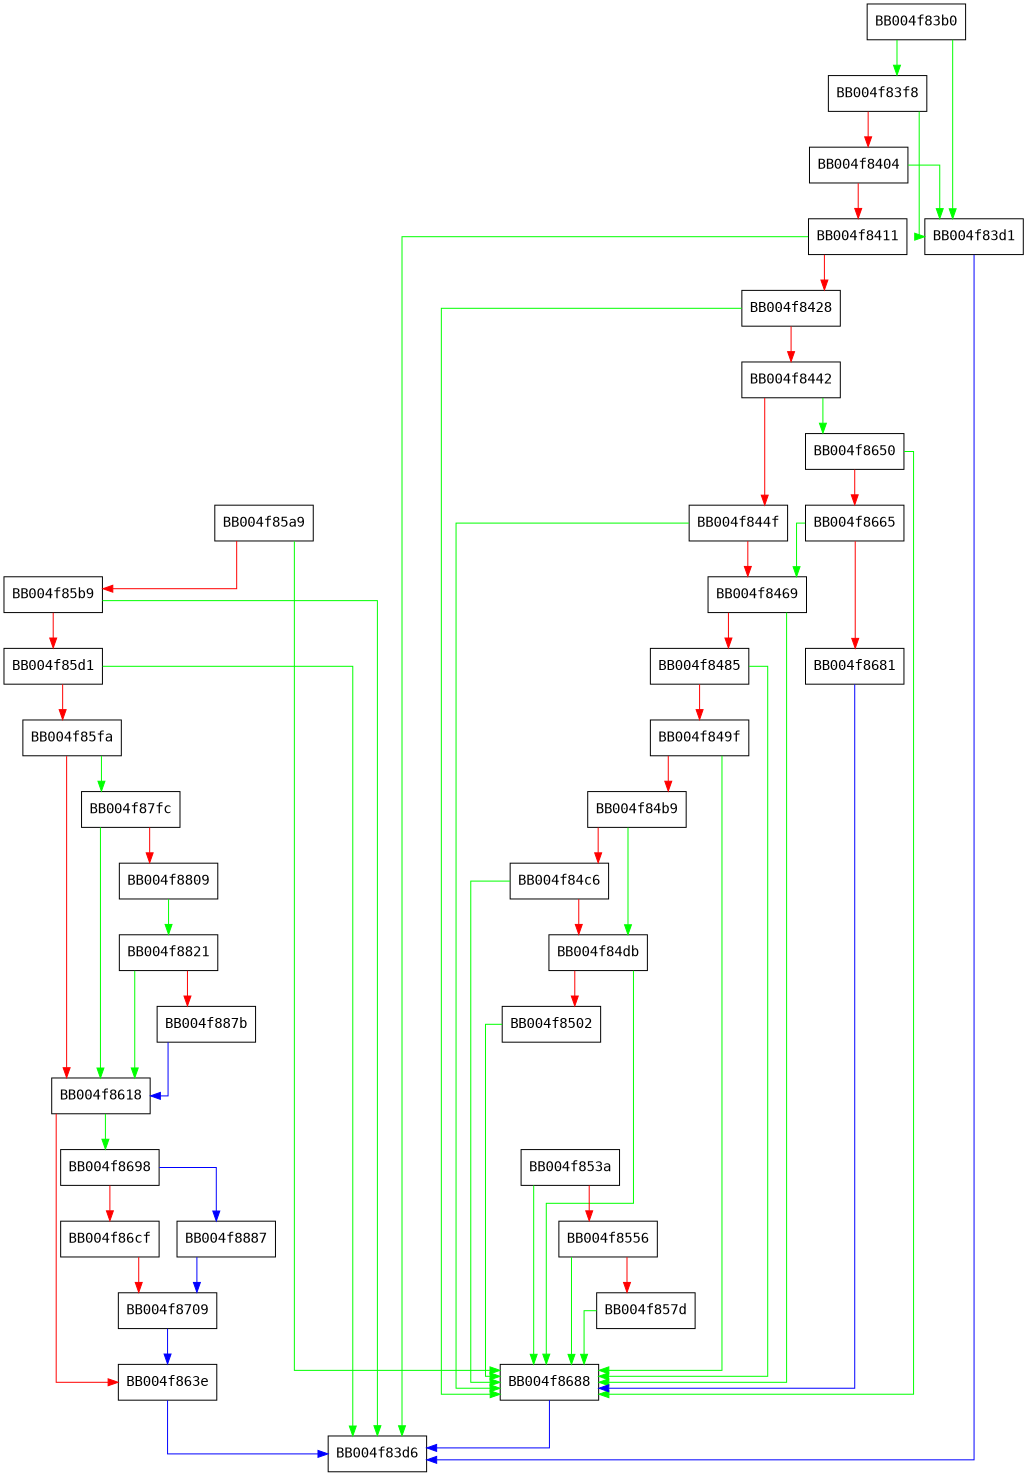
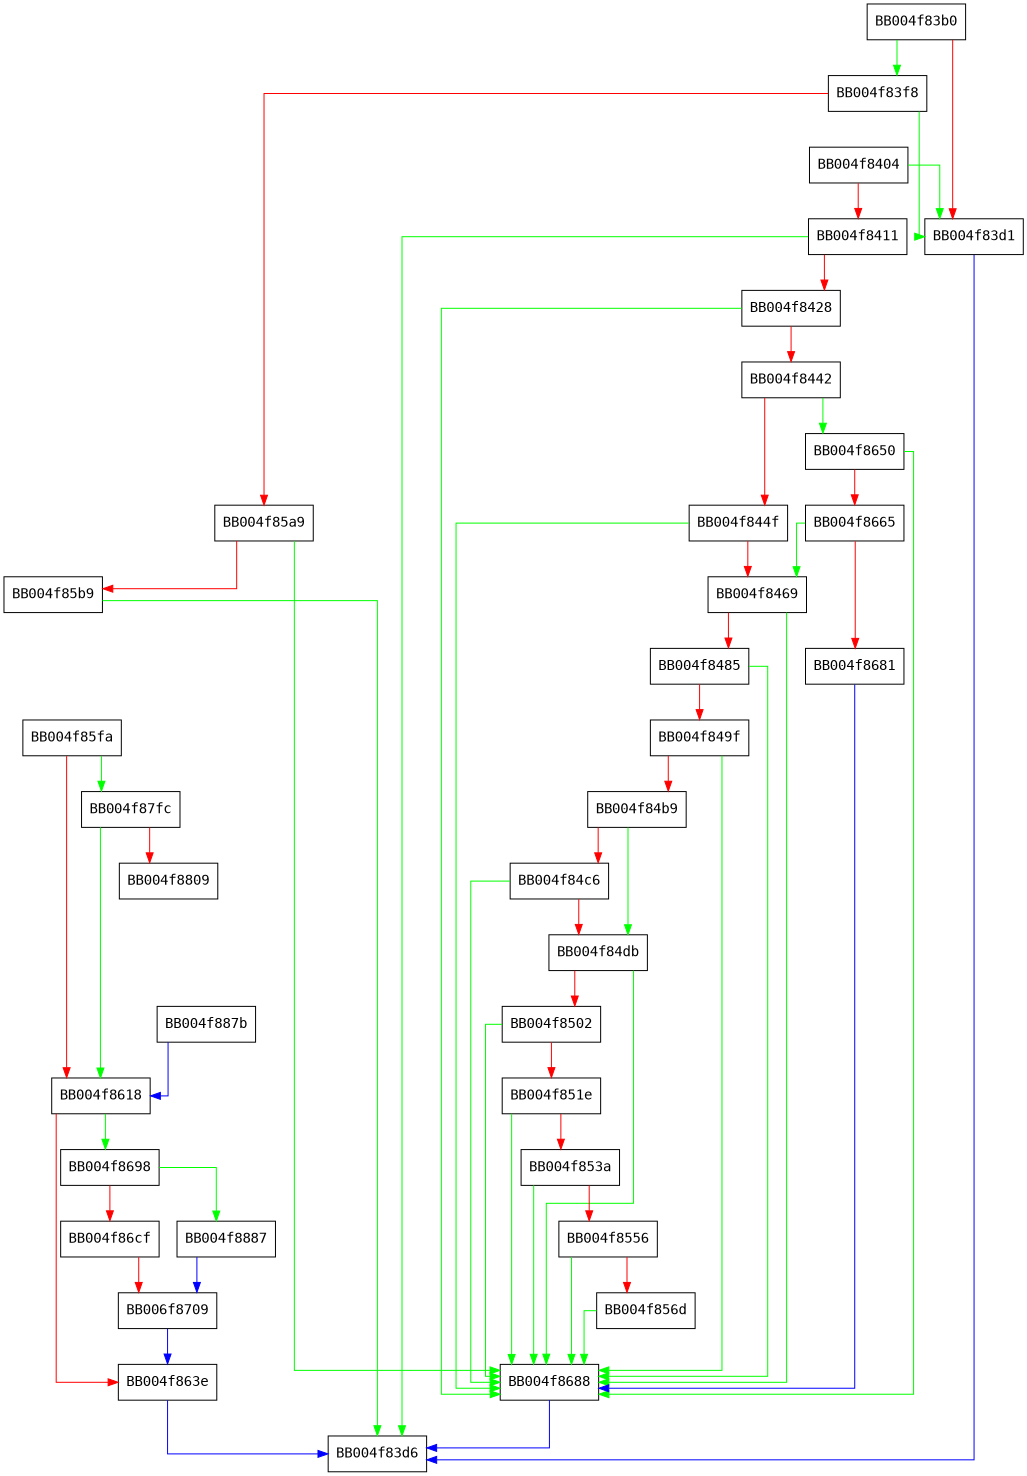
edge "BB004f83f8" -> "BB004f8404": now "BB004f83f8" -> "BB004f85a9"
edge "BB004f83b0" -> "BB004f83d1": color green -> red
node "BB004f85d1": removed
node "BB004f8821": removed
node "BB004f851e": added
edge "BB004f8698" -> "BB004f8887": color blue -> green
node "BB004f8709": label "BB004f8709" -> "BB006f8709"
node "BB004f857d": label "BB004f857d" -> "BB004f856d"
